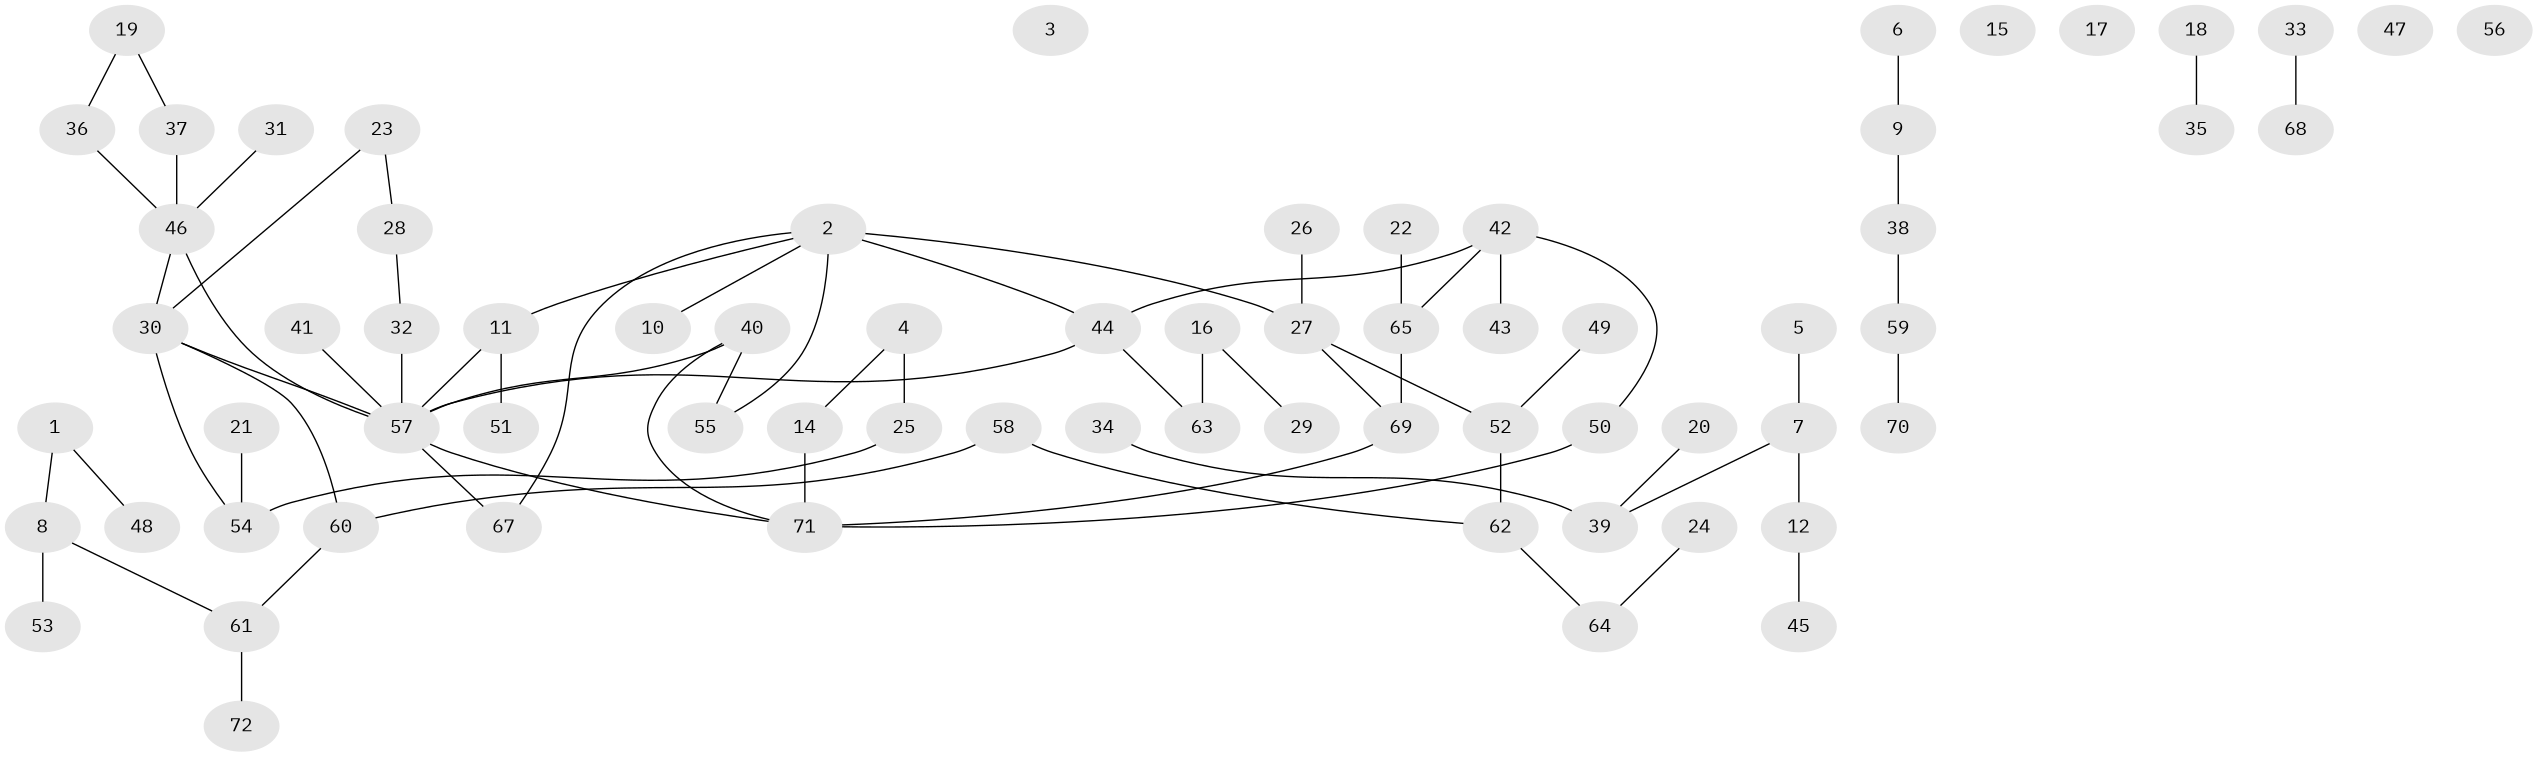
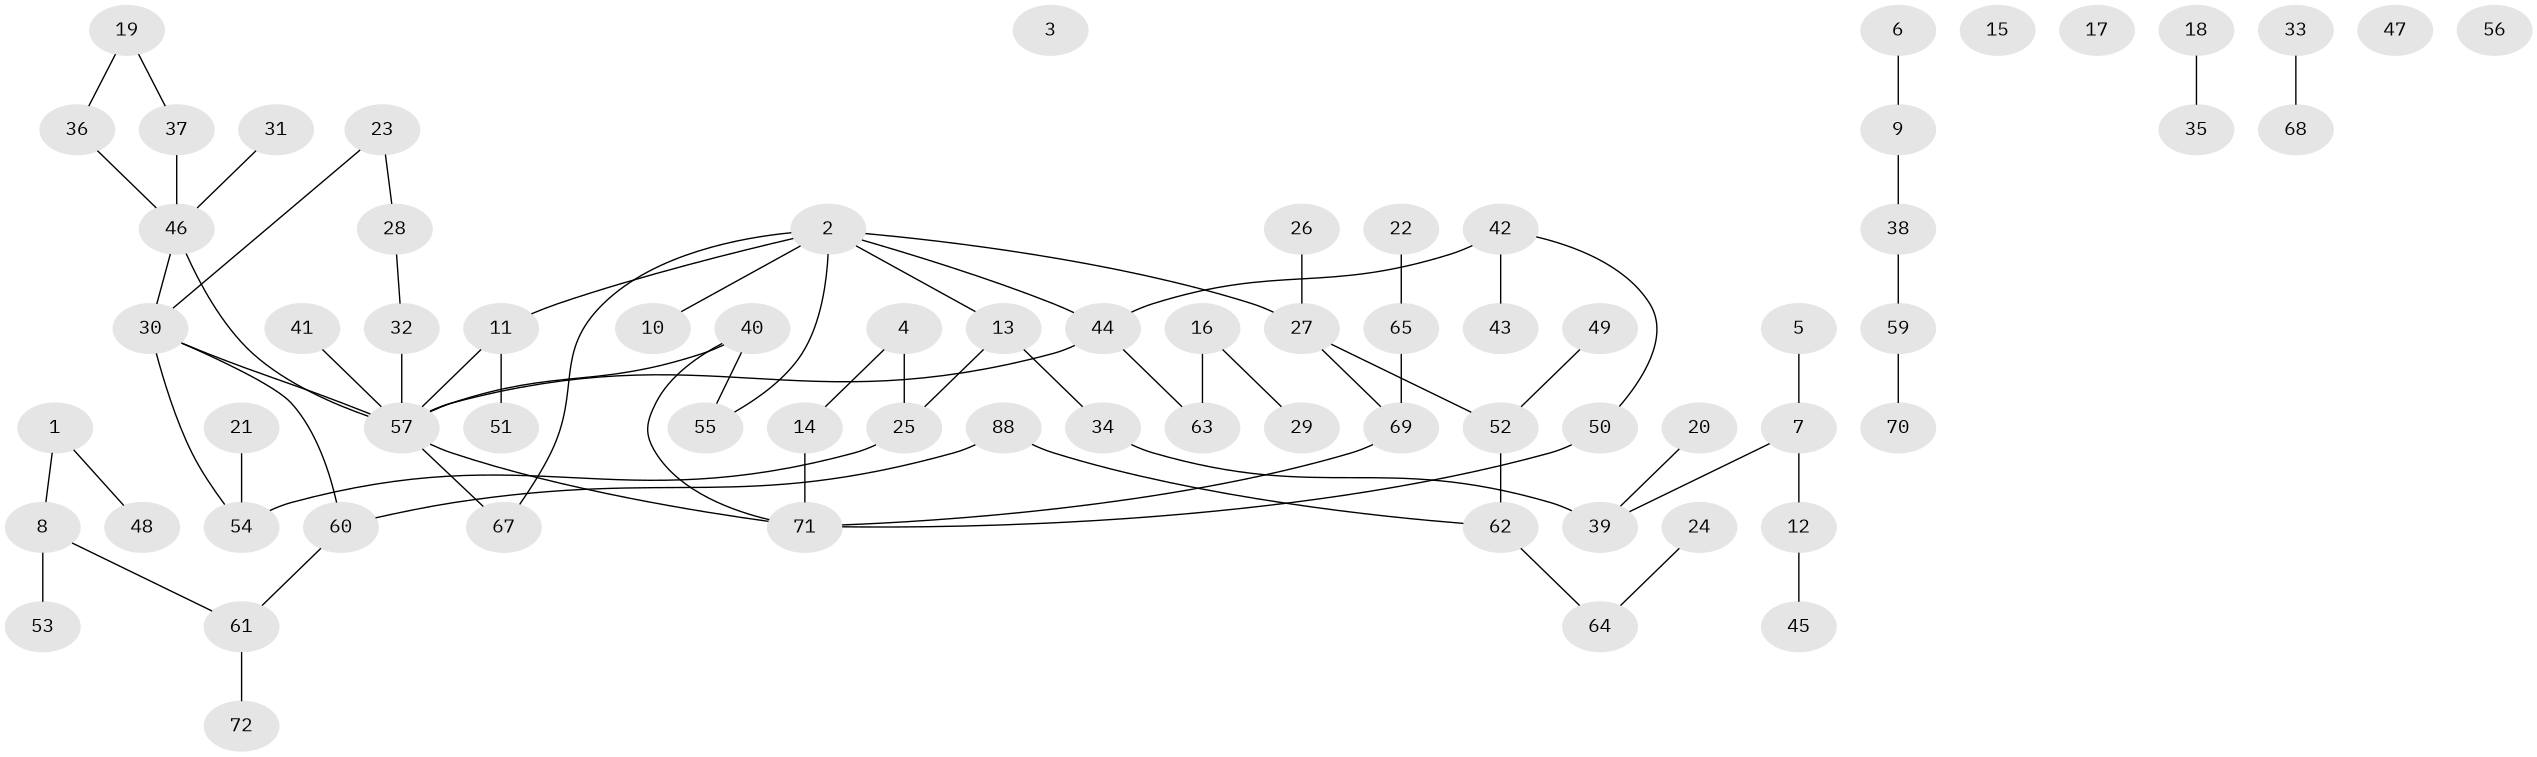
edge "42" -- "65": removed
node "13": added
node "58": label "58" -> "88"
